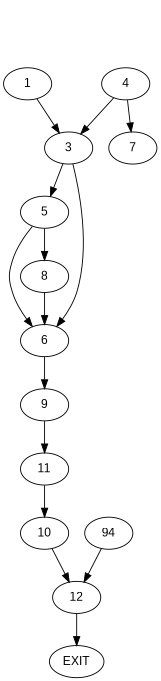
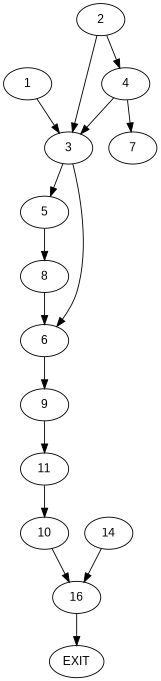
node "2": added
edge "5" -> "6": removed
node "94": label "94" -> "14"
node "12": label "12" -> "16"
